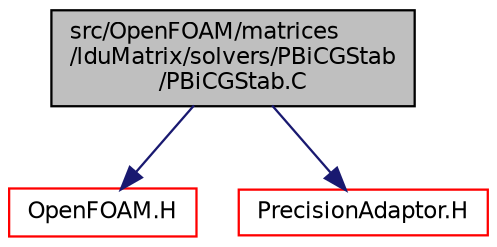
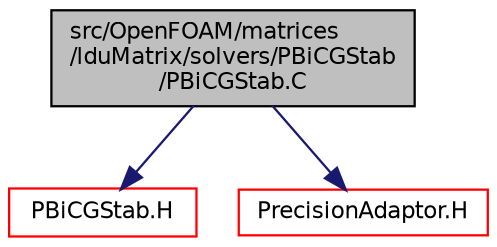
node "OpenFOAM.H": label "OpenFOAM.H" -> "PBiCGStab.H"
